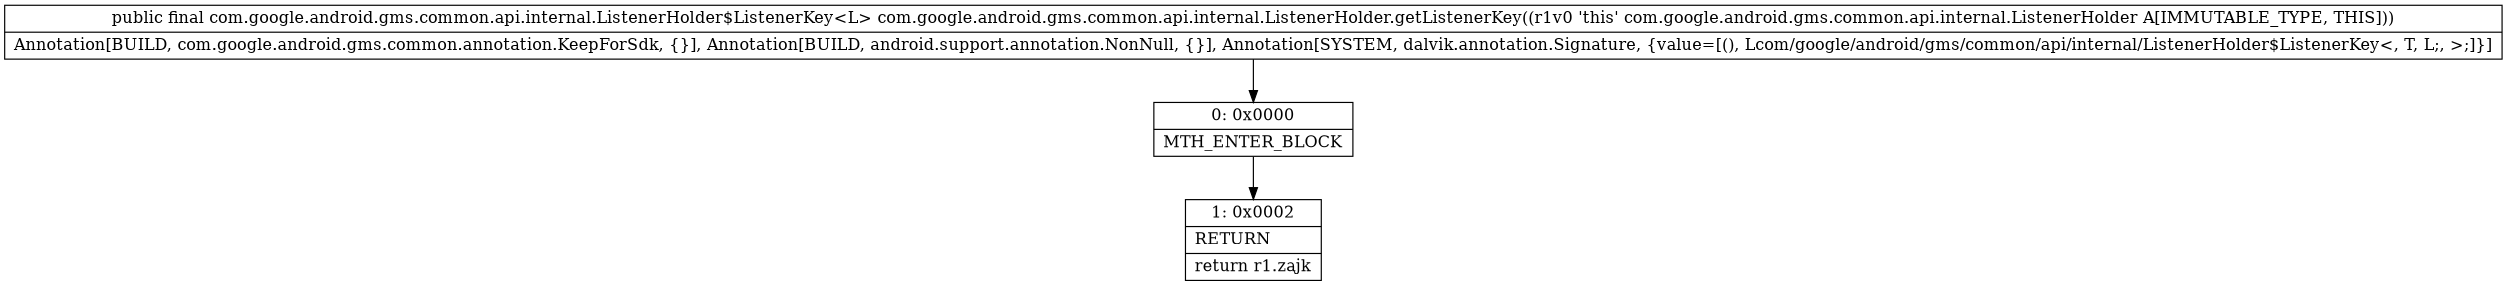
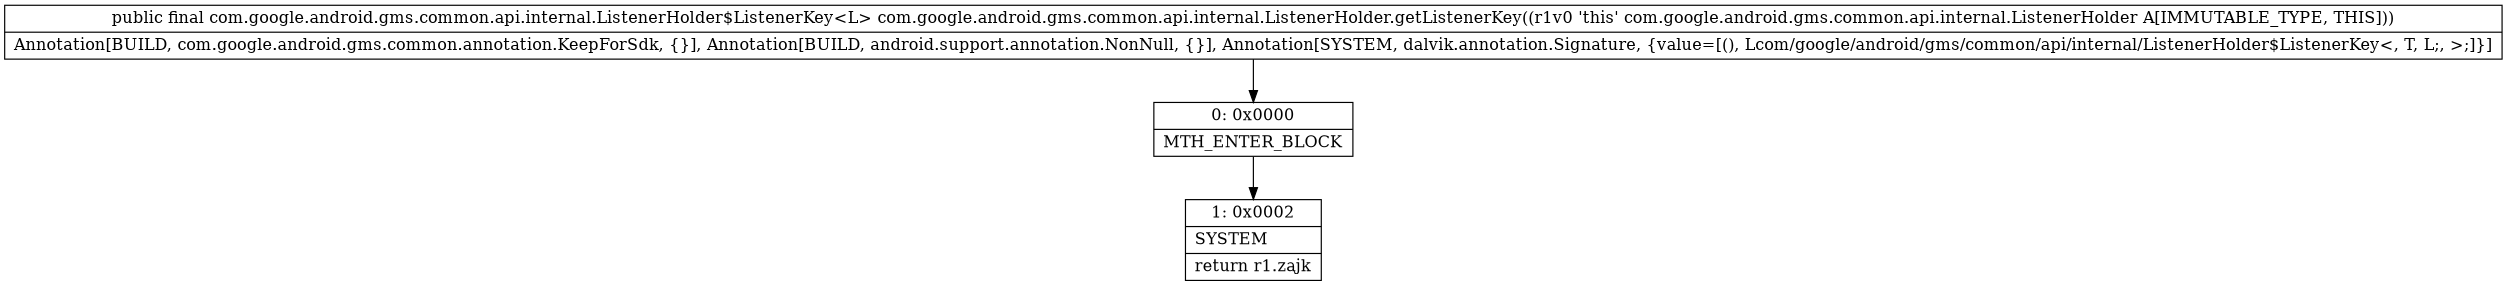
node "1: 0x0002": text "RETURN" -> "SYSTEM"
